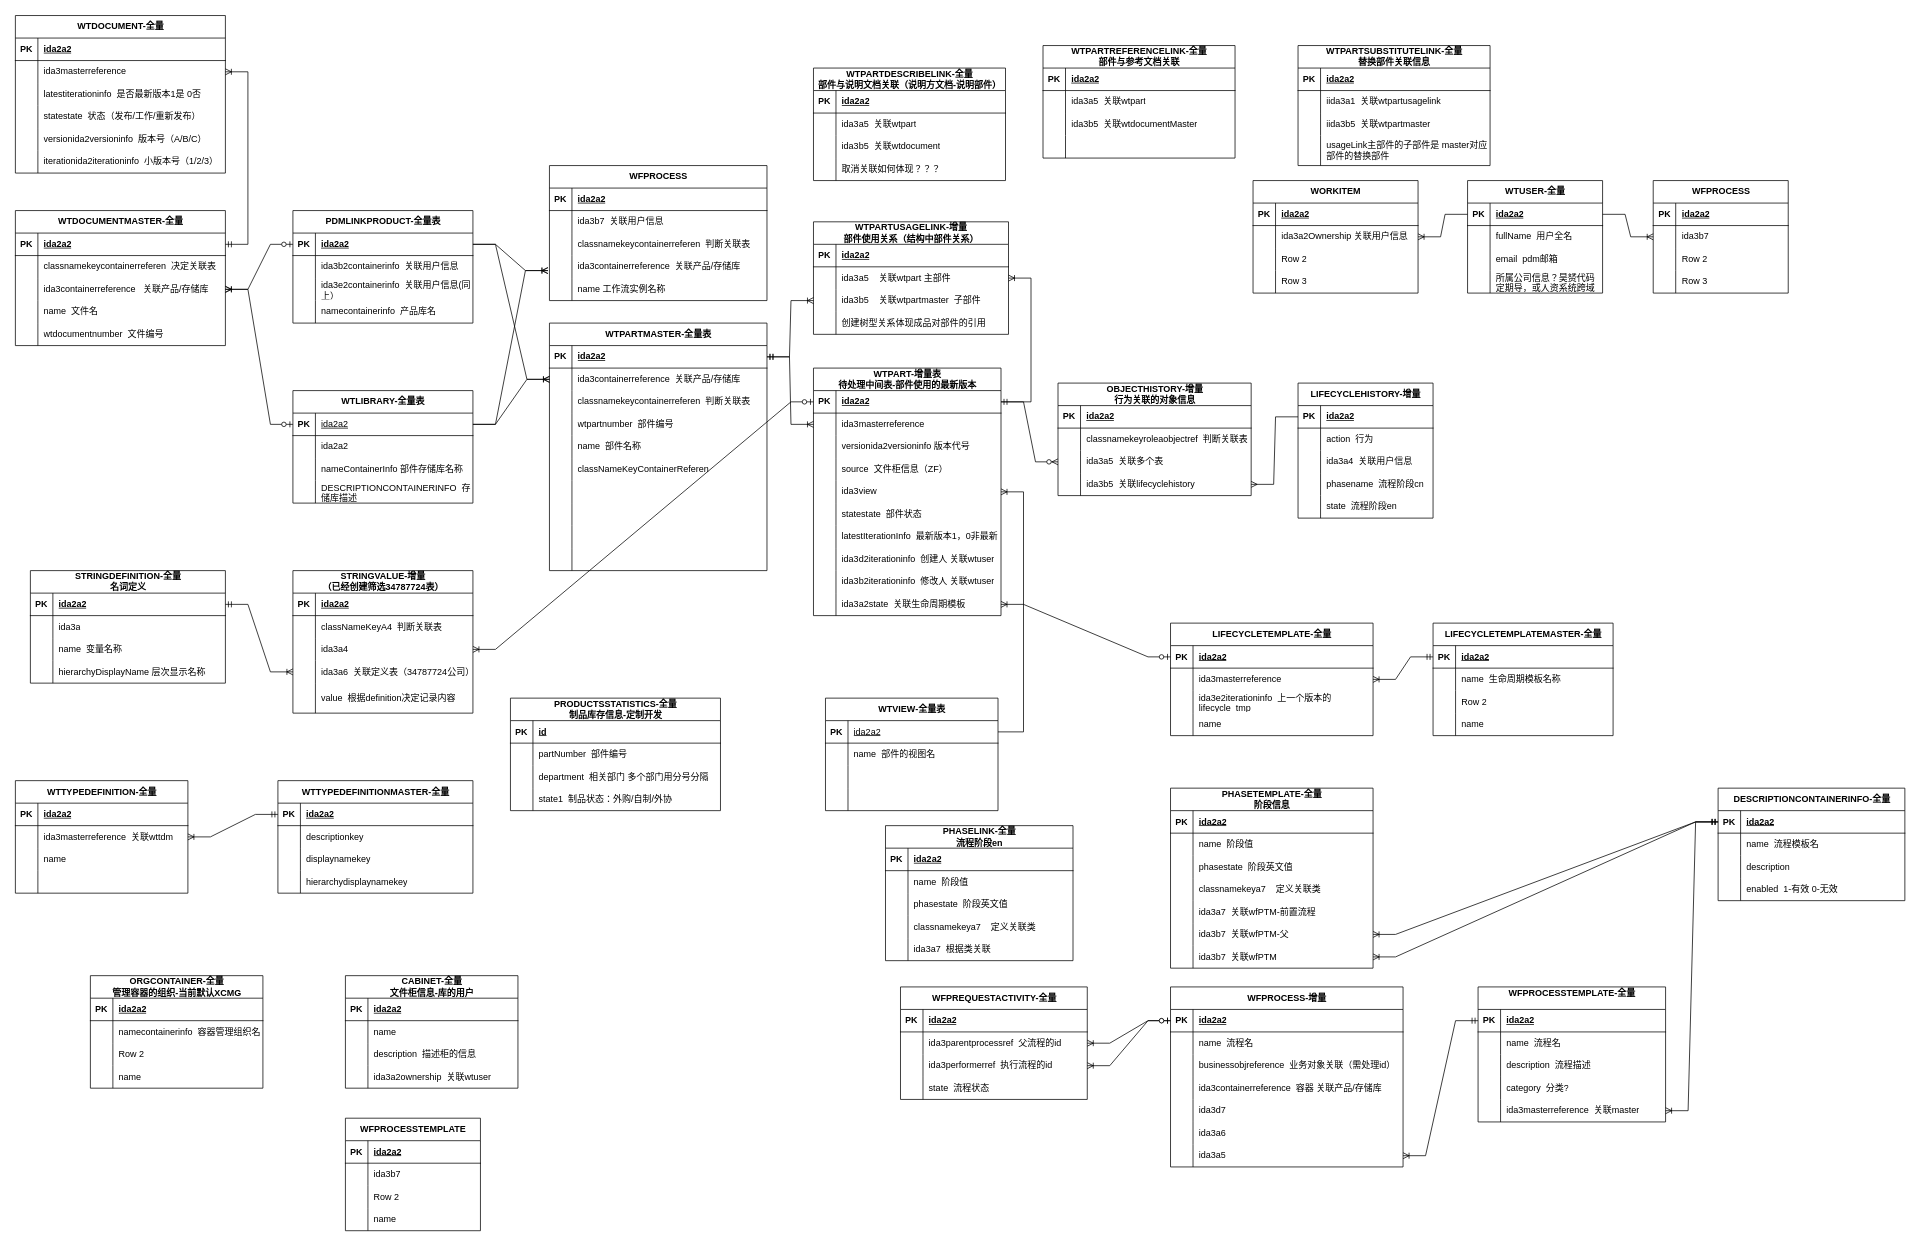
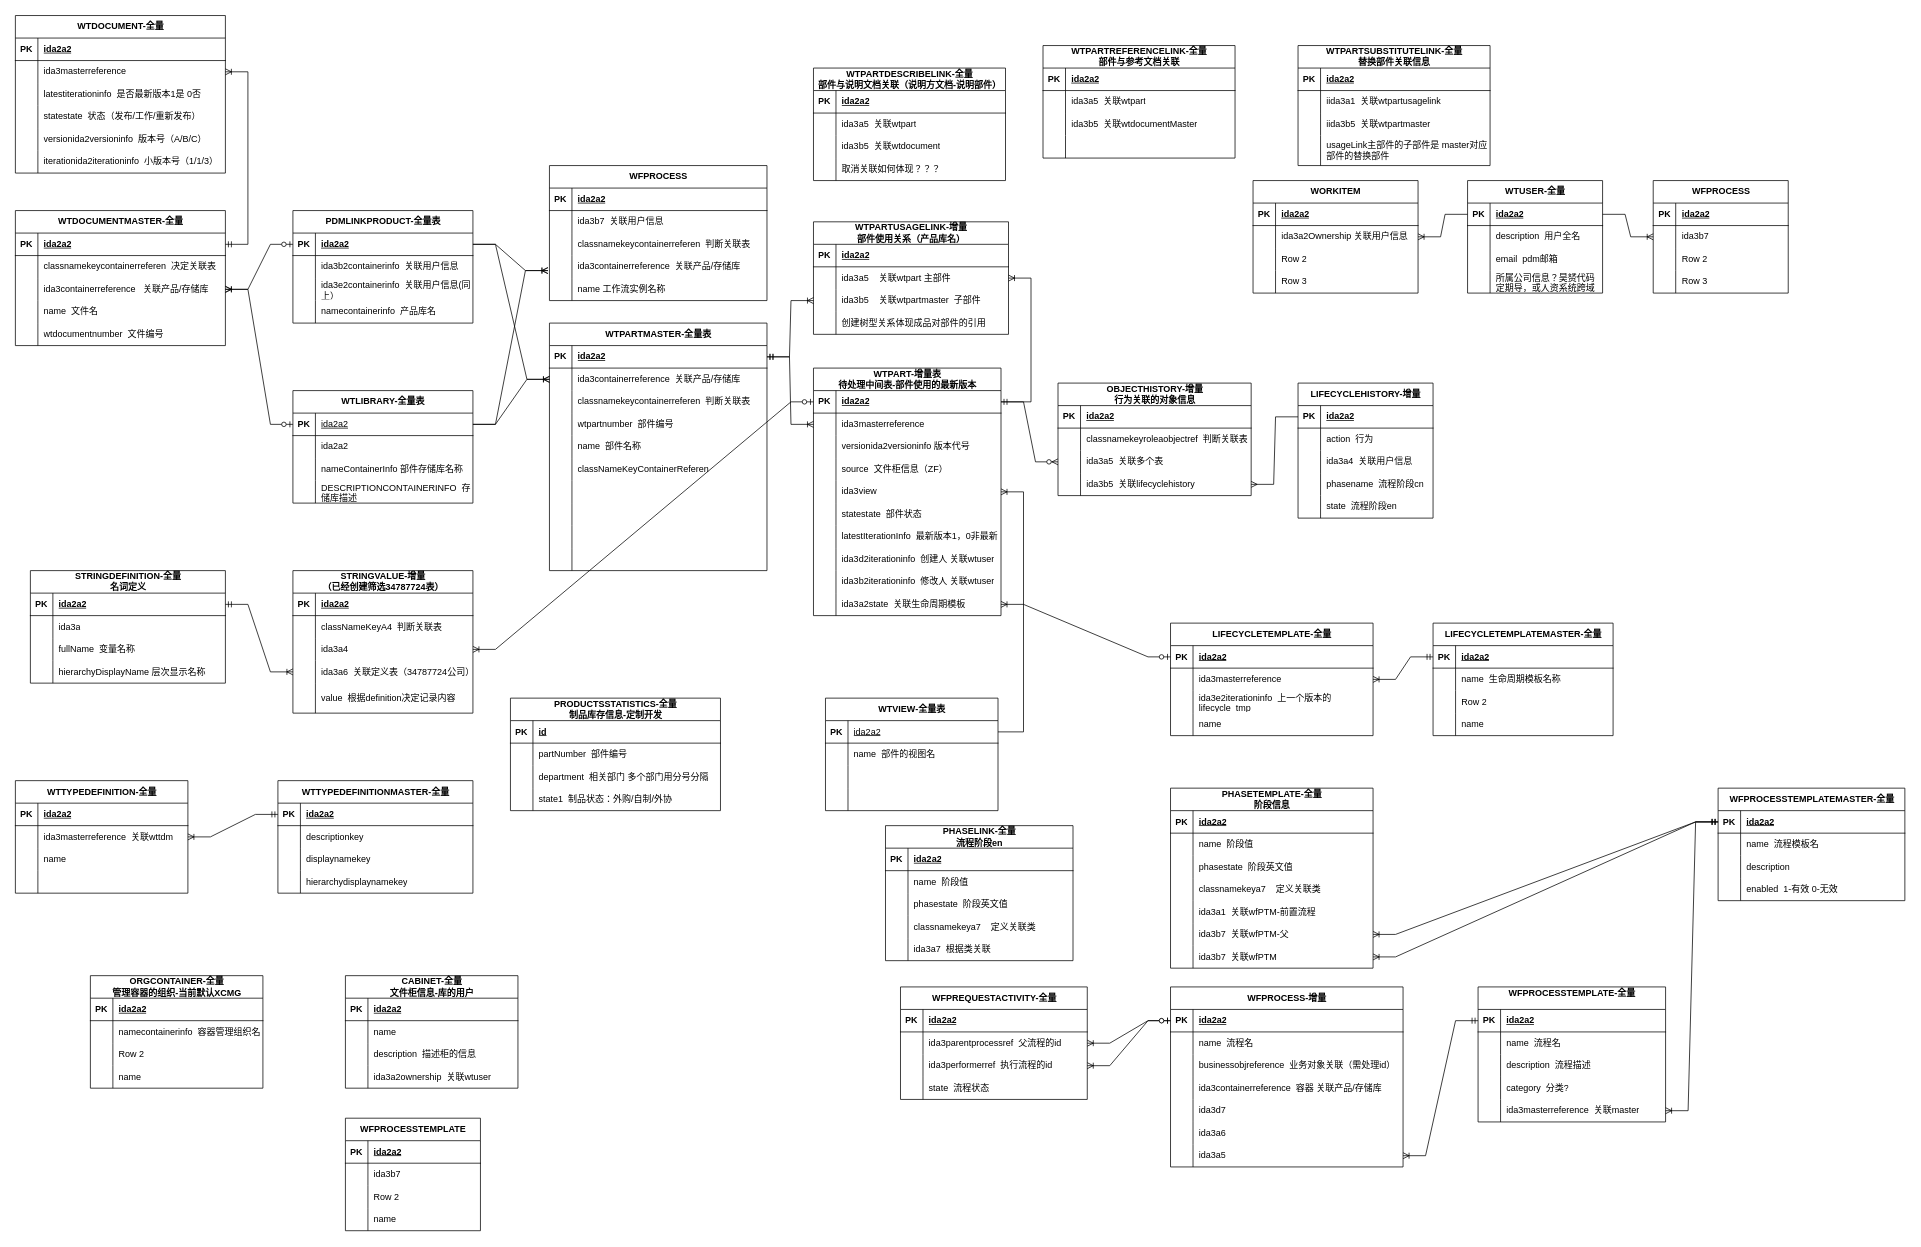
node "iterationida2iterationinfo 小版本号（1/2/3）": label "iterationida2iterationinfo 小版本号（1/2/3）" -> "iterationida2iterationinfo 小版本号（1/1/3）"
node "WTPARTUSAGELINK-增量 部件使用关系（结构中部件关系）": label "WTPARTUSAGELINK-增量 部件使用关系（结构中部件关系）" -> "WTPARTUSAGELINK-增量 部件使用关系（产品库名）"
node "fullName 用户全名": label "fullName 用户全名" -> "description 用户全名"
node "name 变量名称": label "name 变量名称" -> "fullName 变量名称"
node "DESCRIPTIONCONTAINERINFO-全量": label "DESCRIPTIONCONTAINERINFO-全量" -> "WFPROCESSTEMPLATEMASTER-全量"
node "ida3a7 关联wfPTM-前置流程": label "ida3a7 关联wfPTM-前置流程" -> "ida3a1 关联wfPTM-前置流程"
